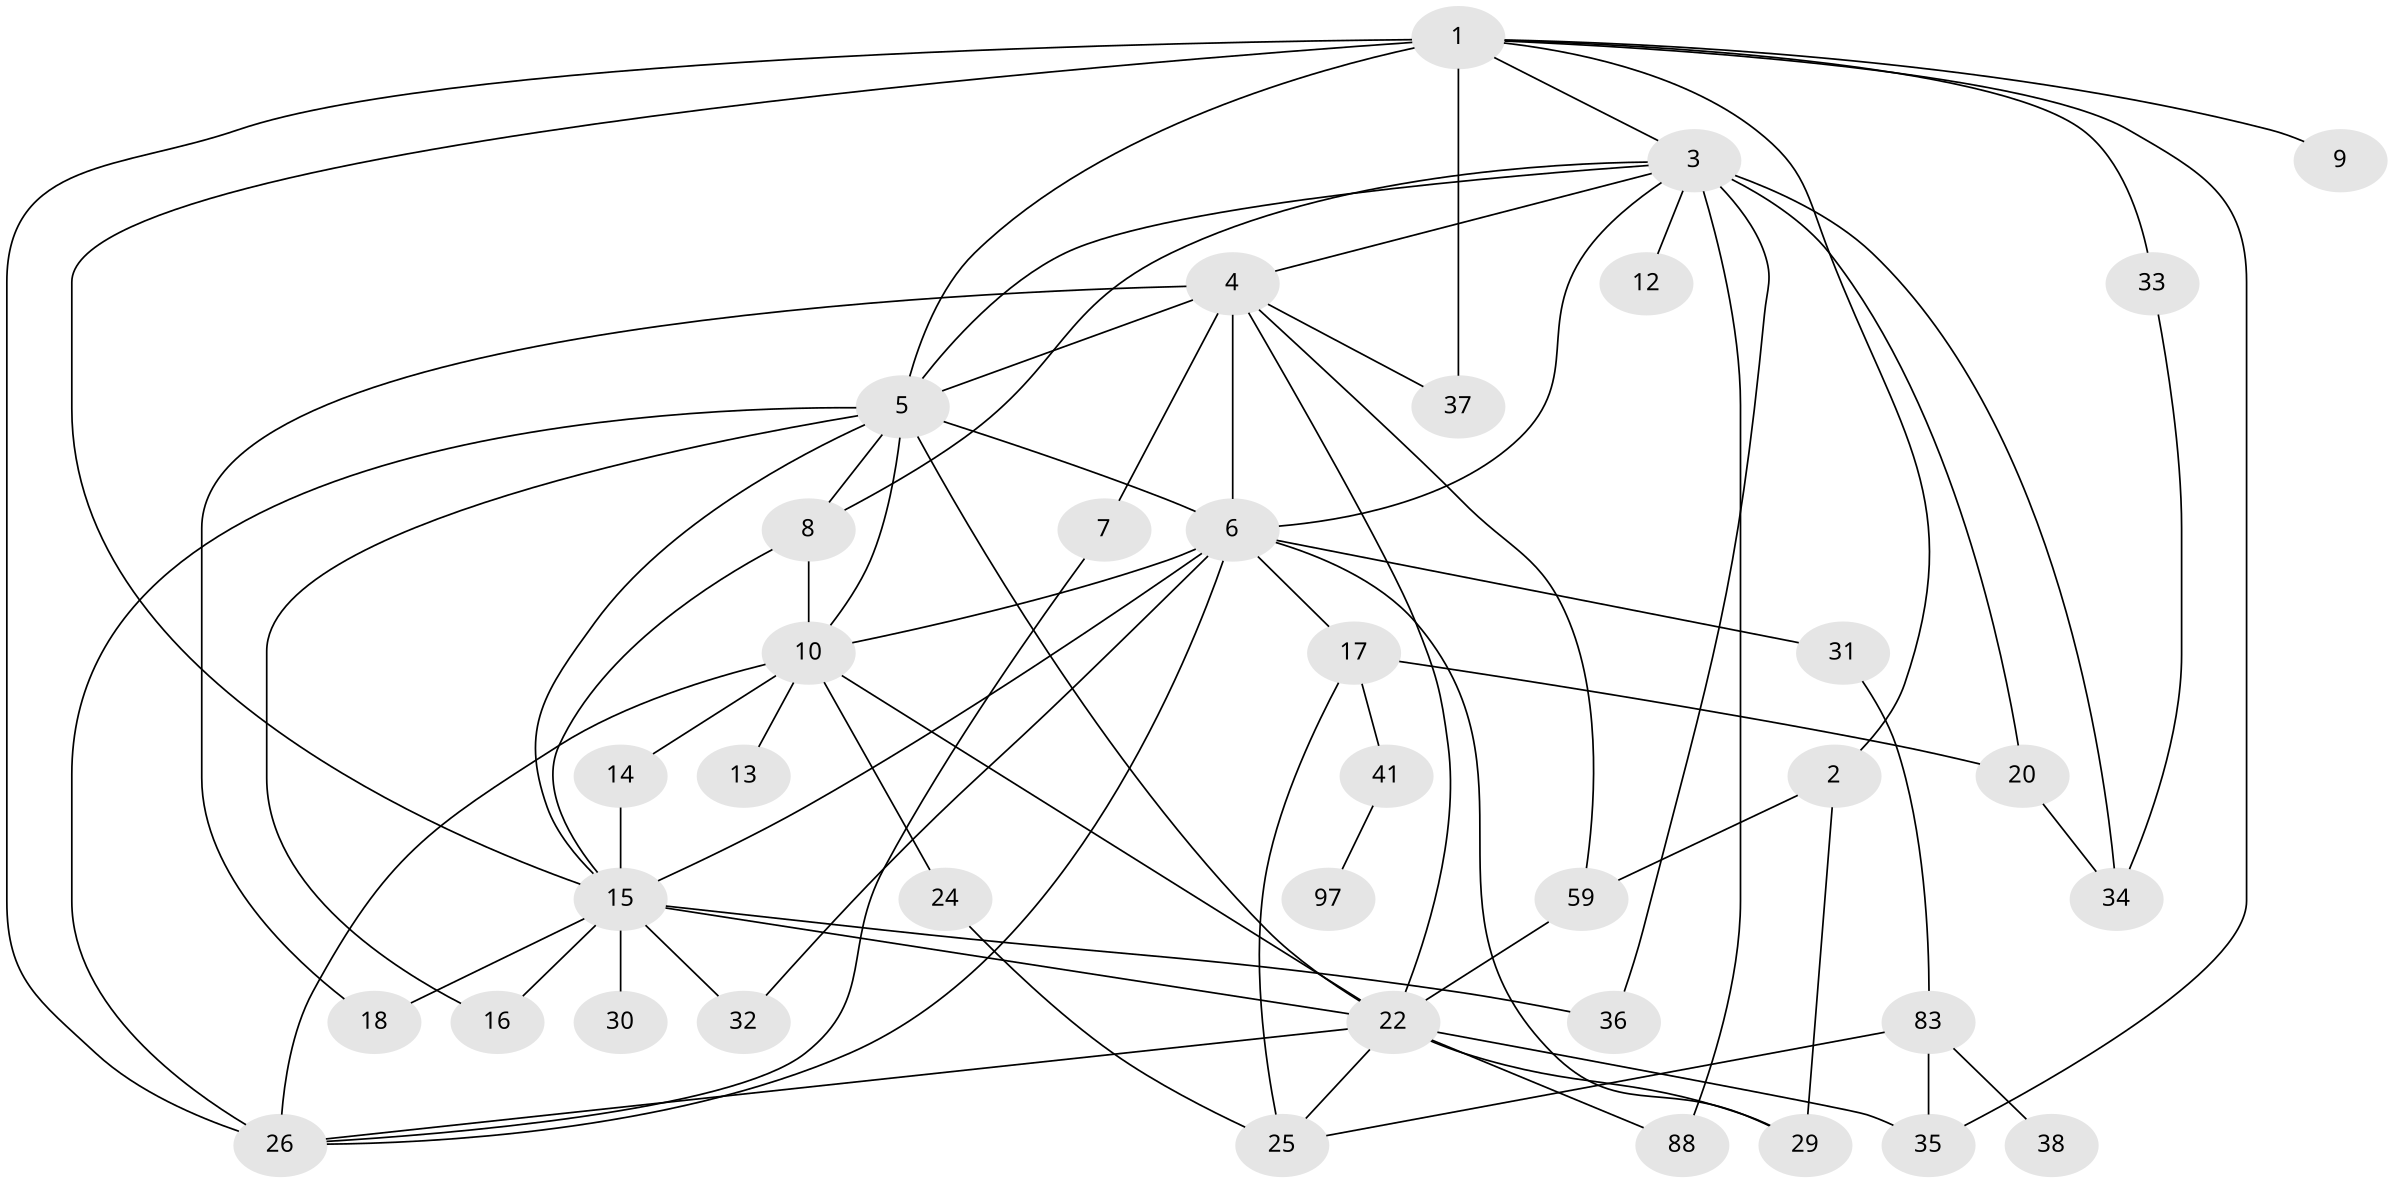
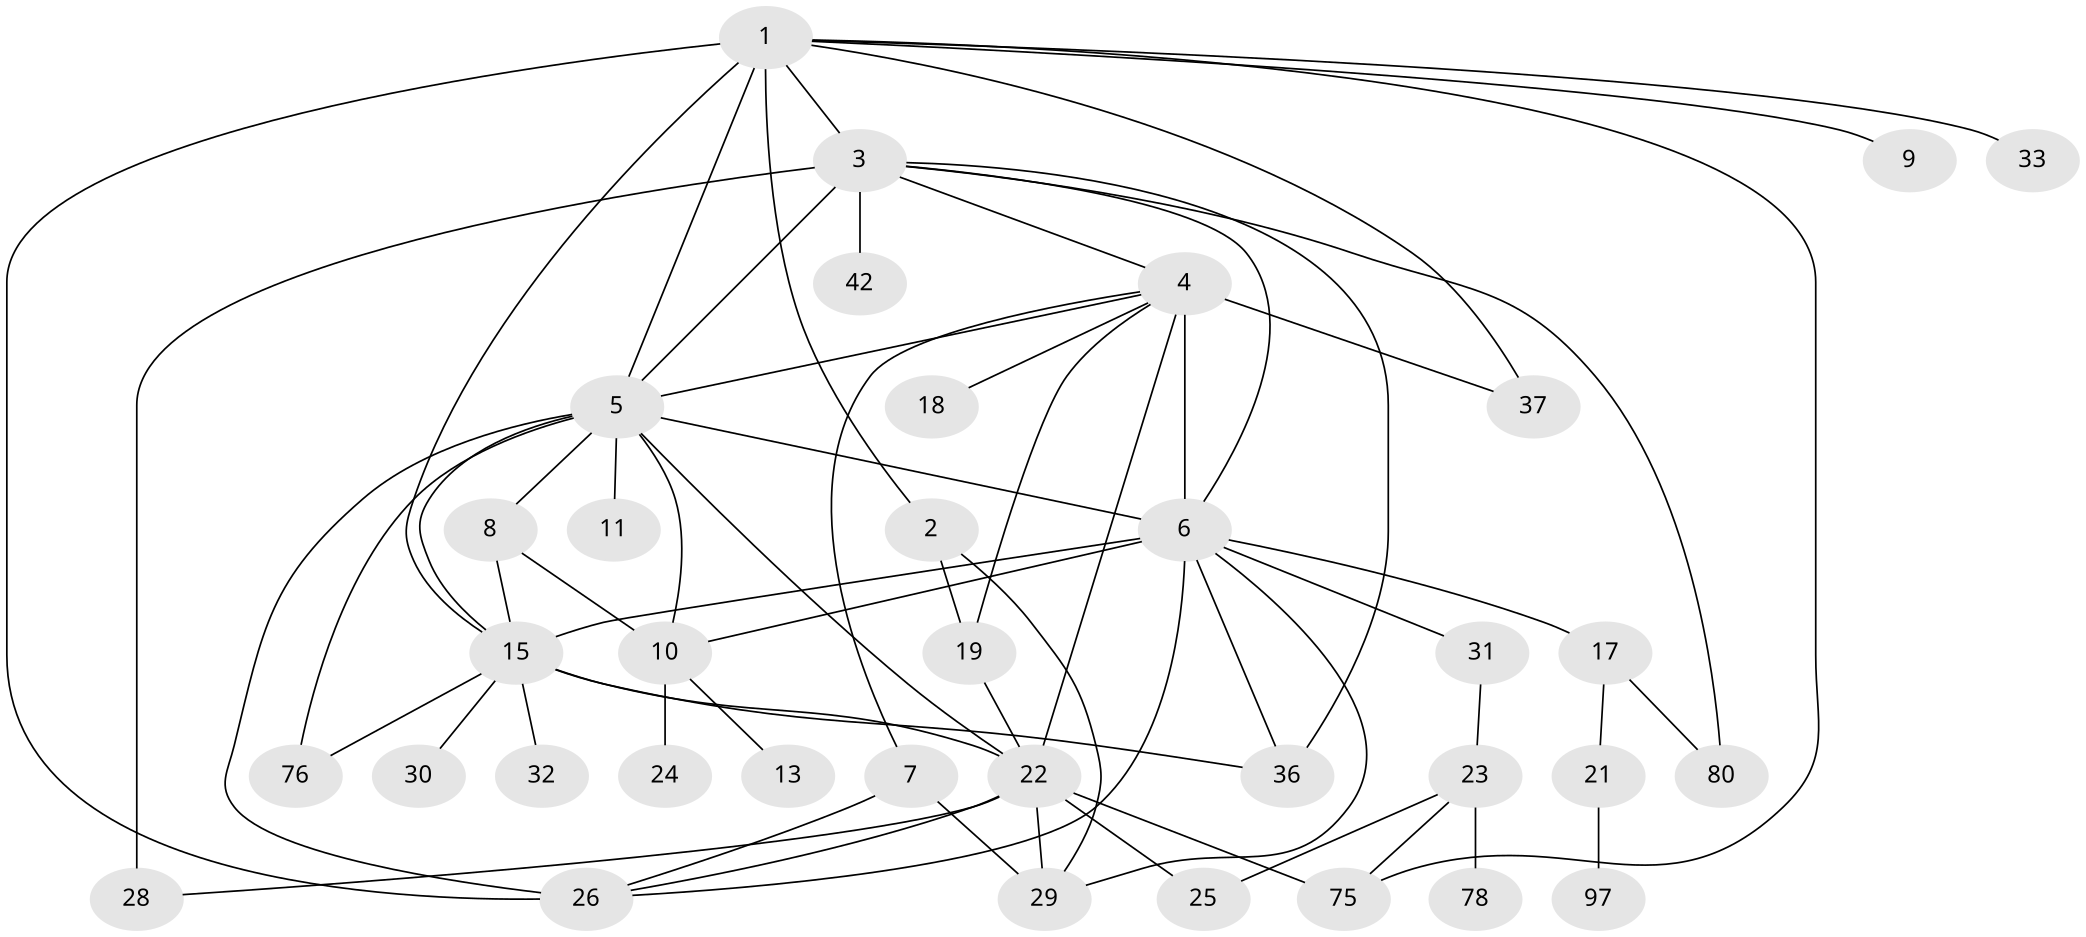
edge "3" -- "8": removed
node "12": label "12" -> "42"
node "11": added
node "14": removed
node "41": label "41" -> "21"
node "20": label "20" -> "80"
edge "6" -- "32": now "6" -- "36"
edge "10" -- "26": removed
edge "7" -- "29": added
edge "10" -- "22": removed
edge "17" -- "25": removed
node "59": label "59" -> "19"
node "34": removed
edge "15" -- "18": removed
node "16": label "16" -> "76"
node "83": label "83" -> "23"
edge "24" -- "25": removed
node "88": label "88" -> "28"
node "35": label "35" -> "75"
node "38": label "38" -> "78"
